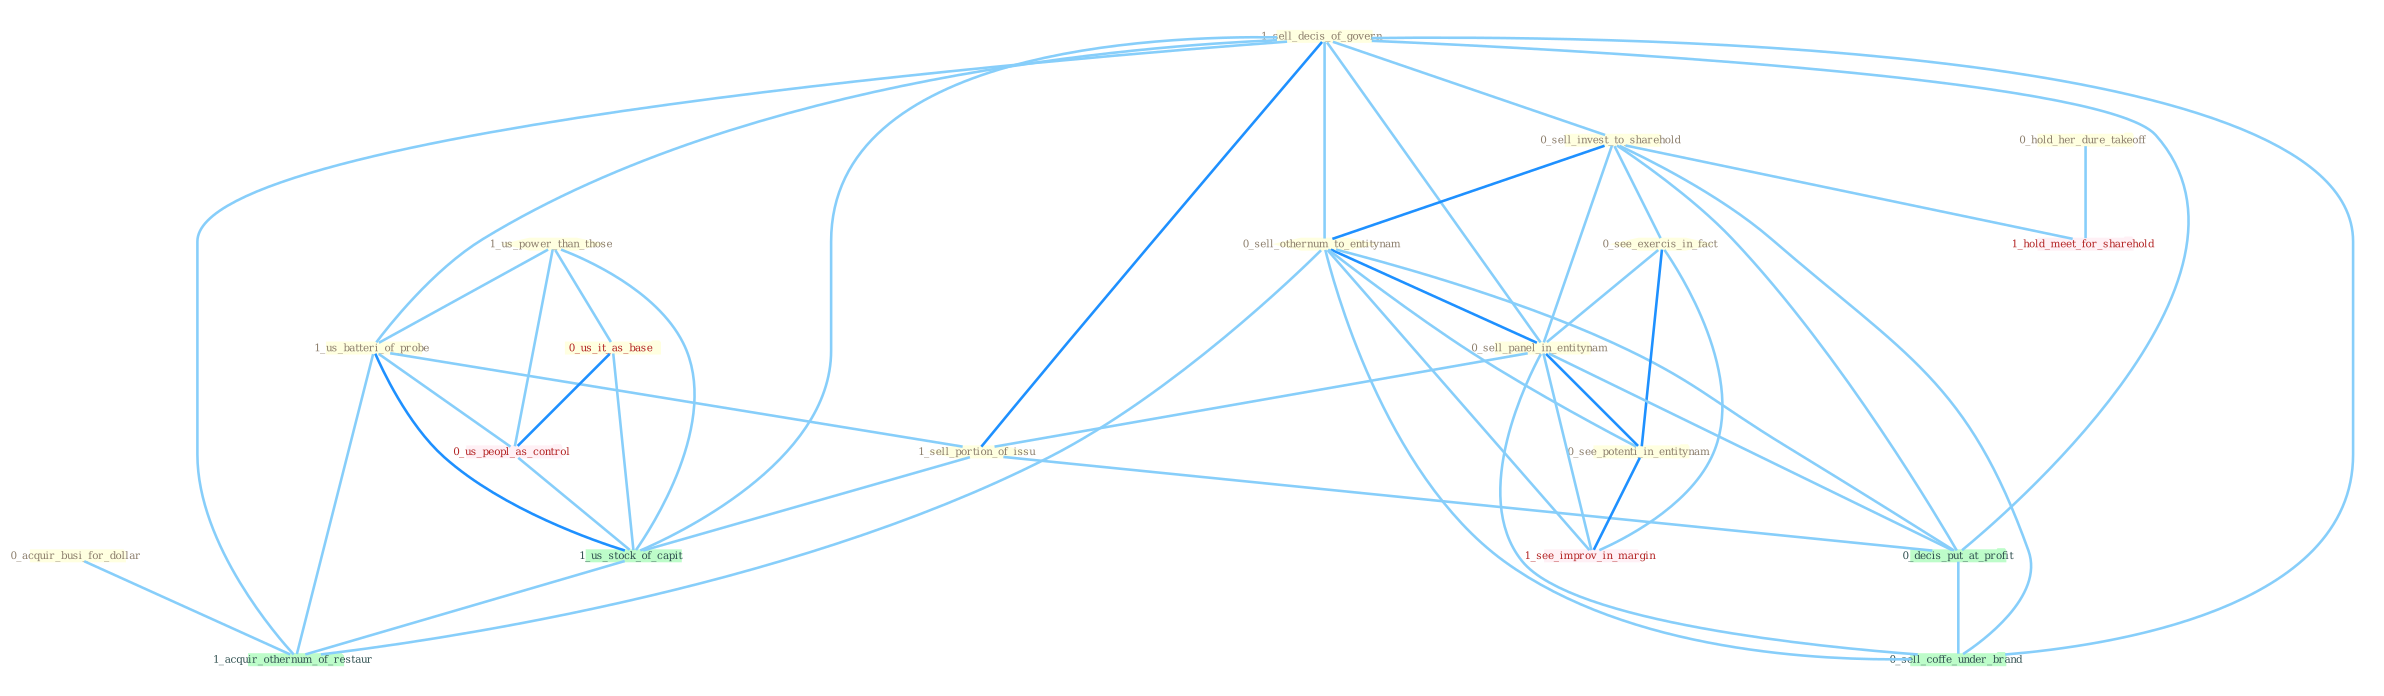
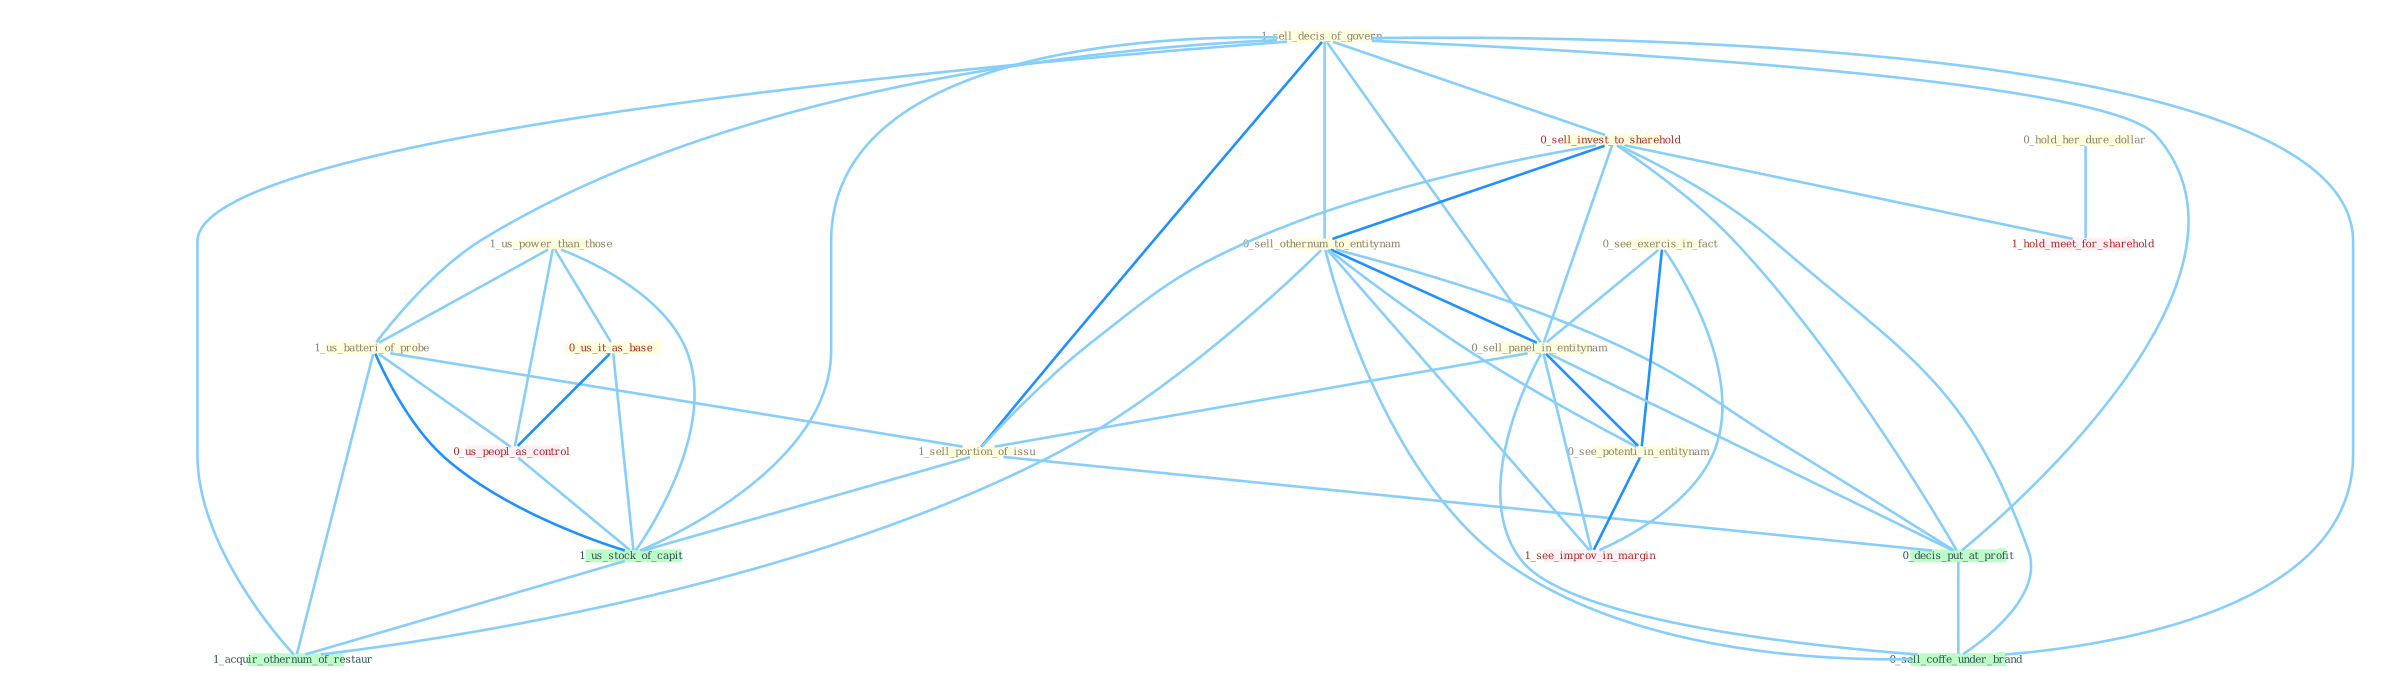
node "0_sell_invest_to_sharehold": fontcolor #8b7d6b -> #b22222
node "0_hold_her_dure_takeoff": label "0_hold_her_dure_takeoff" -> "0_hold_her_dure_dollar"
edge "0_sell_invest_to_sharehold" -- "0_see_exercis_in_fact": now "0_sell_invest_to_sharehold" -- "1_sell_portion_of_issu"
node "0_acquir_busi_for_dollar": removed
